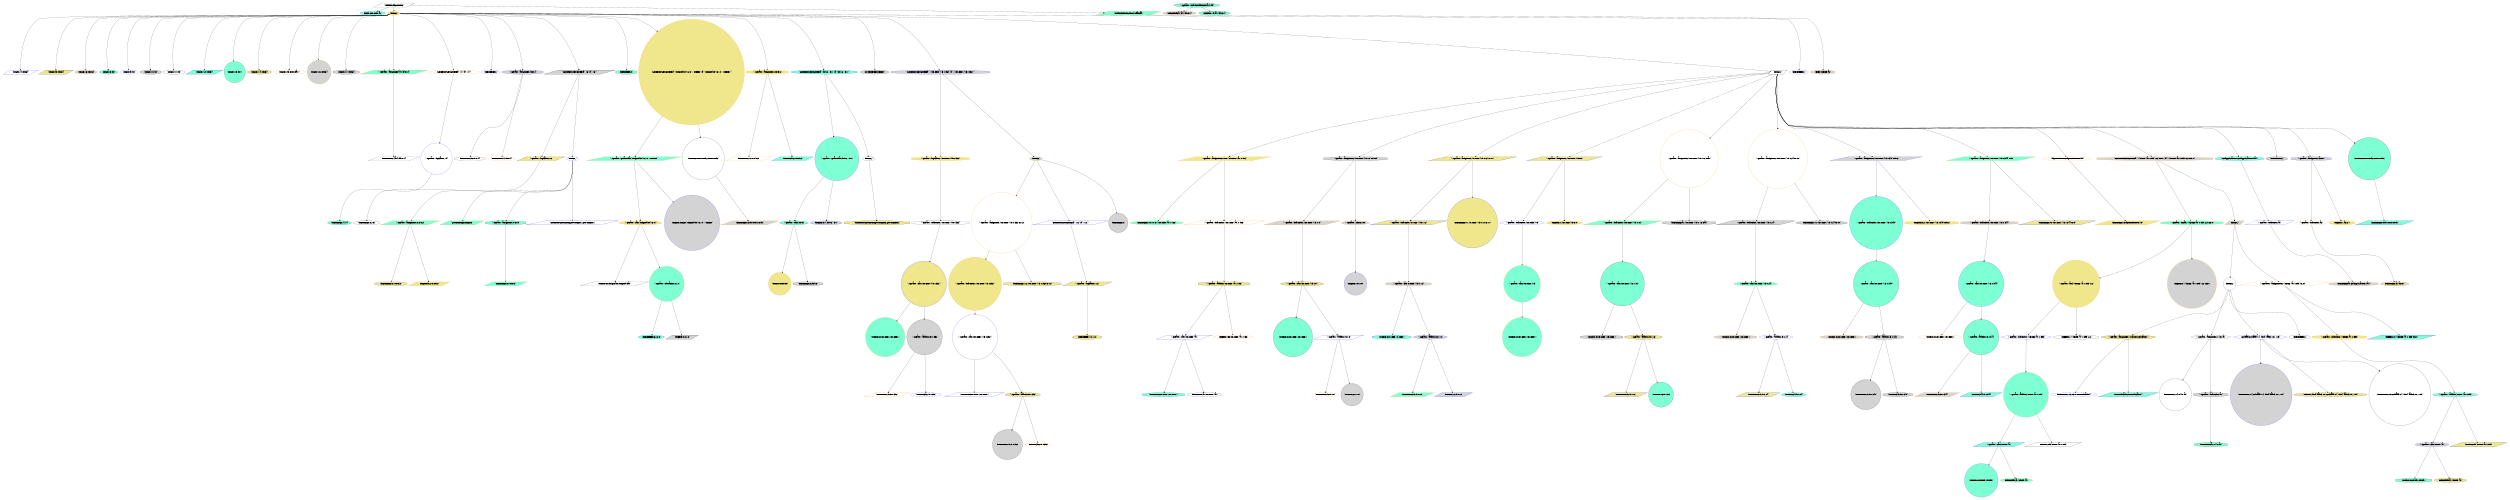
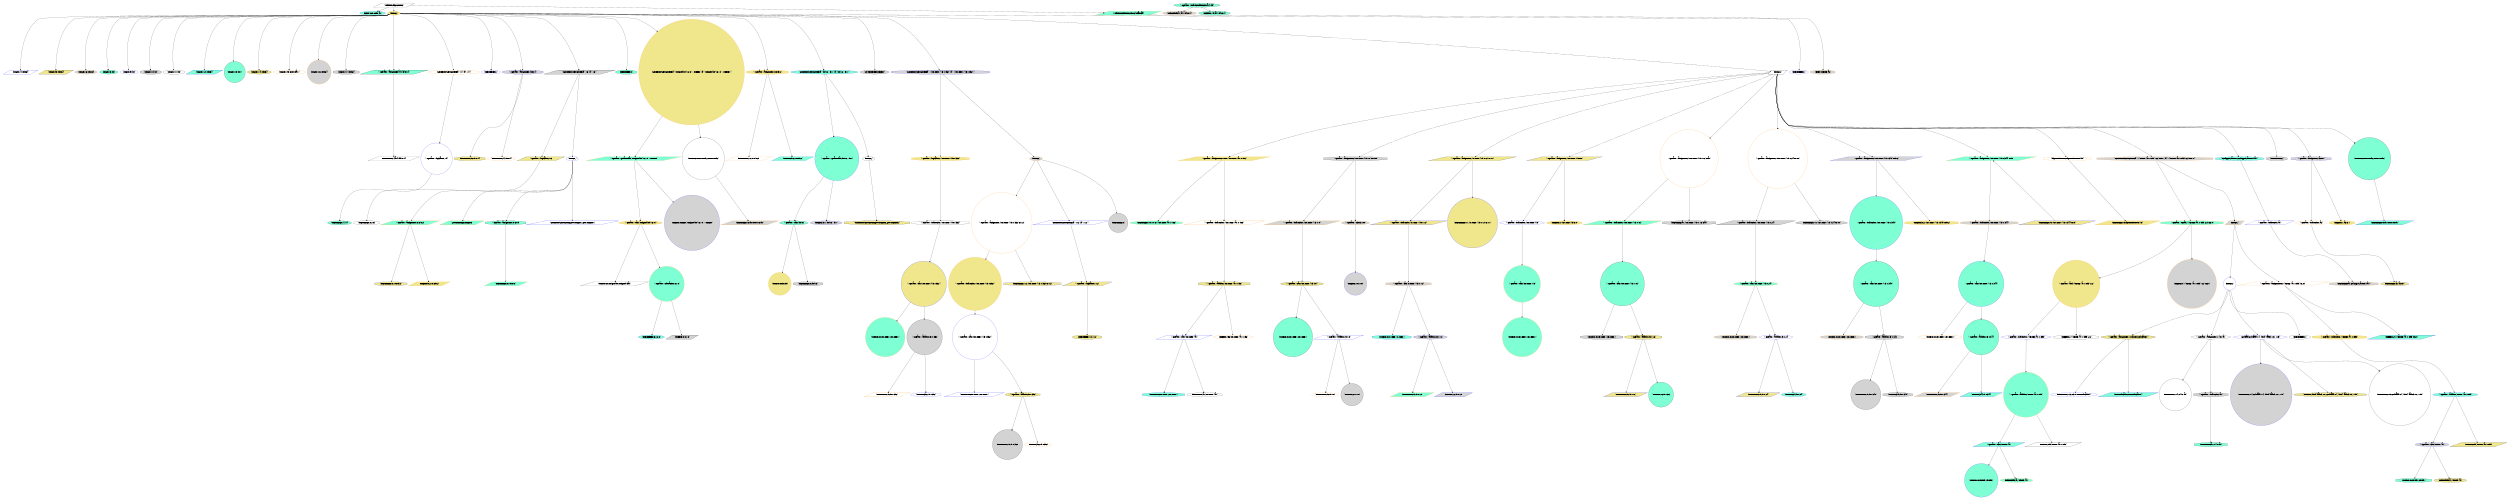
node "(LABEL_RETURN,__int64 __fastcall)": label "(LABEL_RETURN,__int64 __fastcall)" -> "(METHOD_RETURN,__int64 __fastcall)"
node "(<operator>.assignment,a1[148] = v4)": color darkorange -> black
node "(IDENTIFIER,v5,v5 = v4)": fillcolor white -> khaki
edge "(<operator>.assignment,*(_DWORD *)(v5 + 344) = v9)" -> "(IDENTIFIER,v9,*(_DWORD *)(v5 + 344) = v9)": reversed
